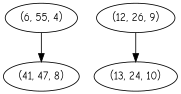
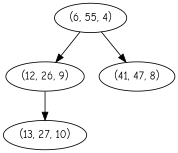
edge "(6, 55, 4)" -> "(12, 26, 9)": added
node "(13, 24, 10)": label "(13, 24, 10)" -> "(13, 27, 10)"
